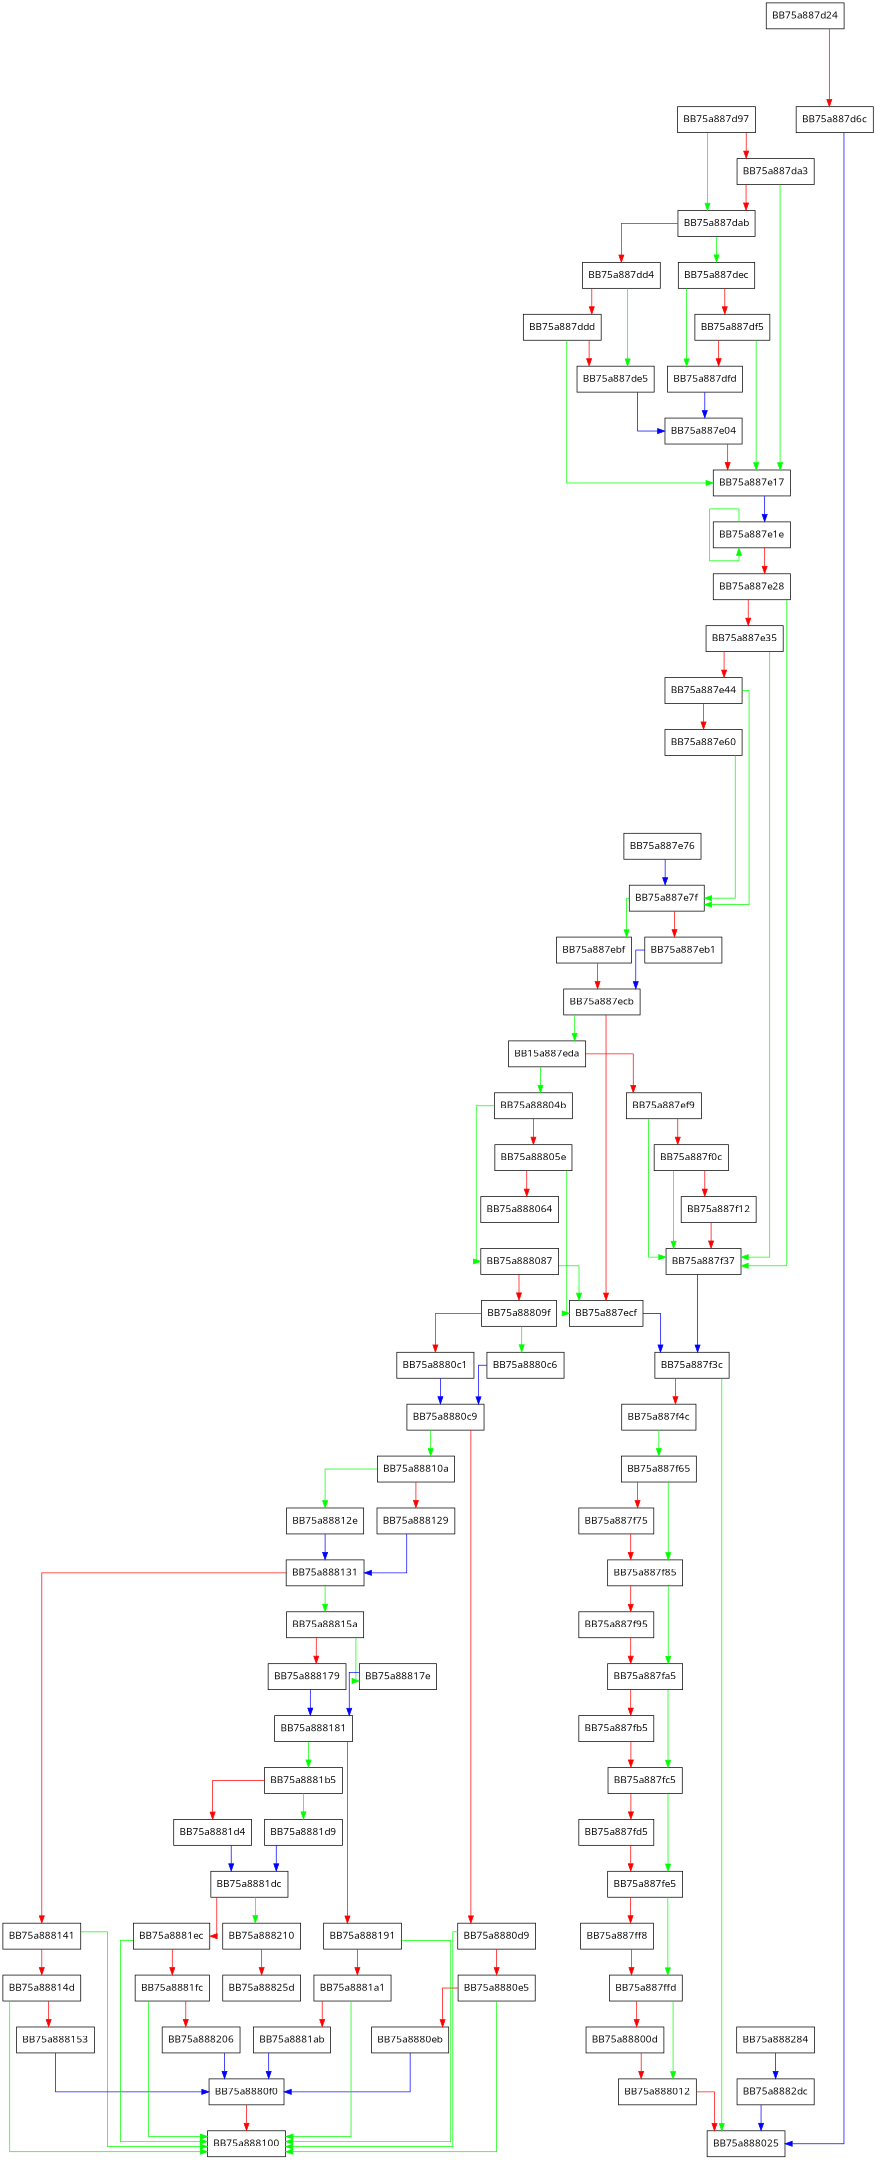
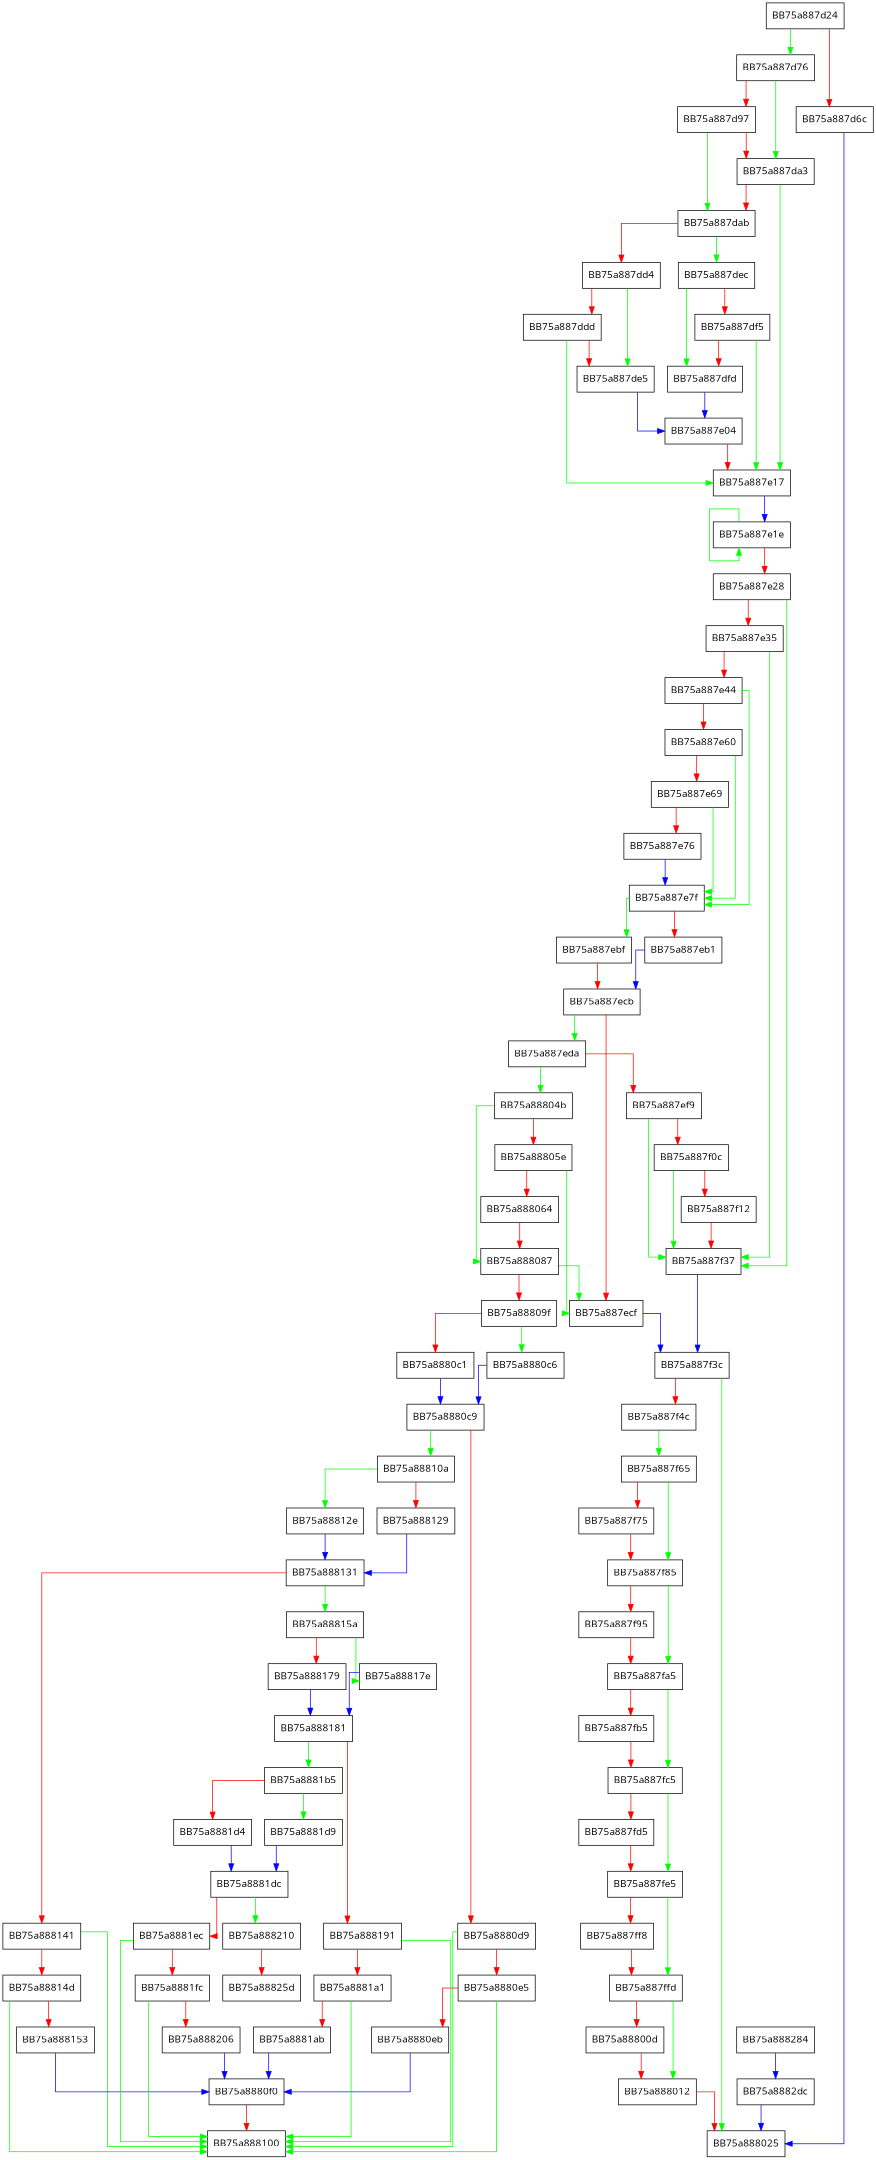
node "BB75a887d76": added
node "BB75a887e69": added
node "BB15a887eda": label "BB15a887eda" -> "BB75a887eda"
edge "BB75a888064" -> "BB75a888087": added
